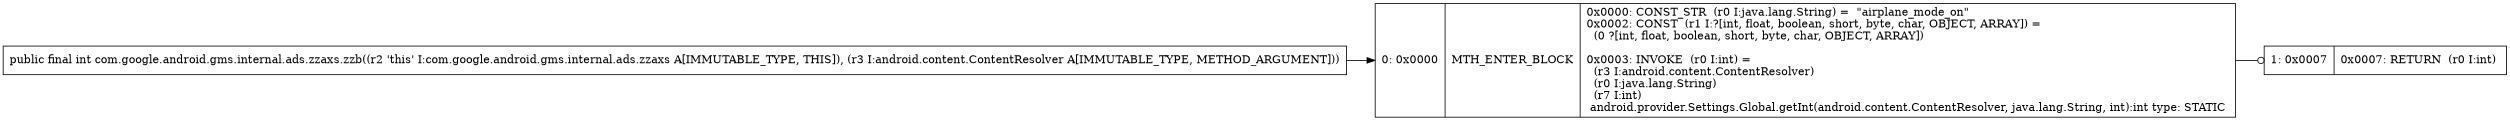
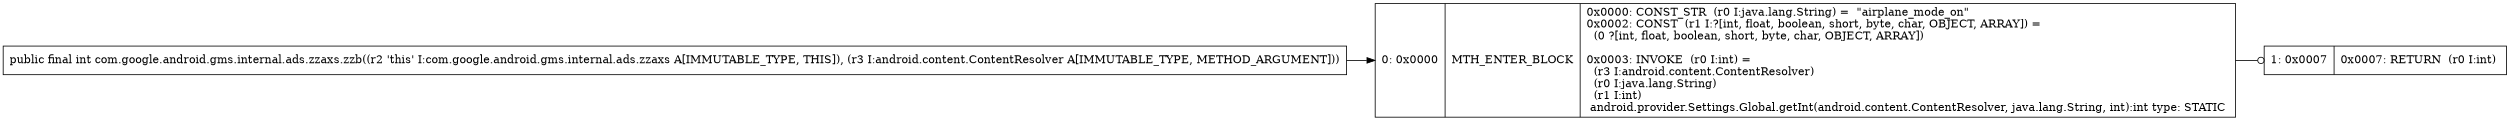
node "0: 0x0000": text "(r7 I:int)" -> "(r1 I:int)"
